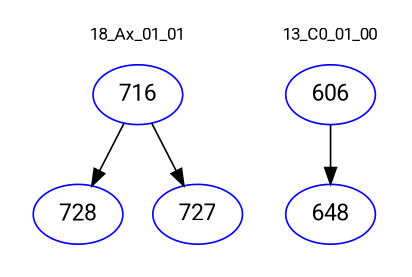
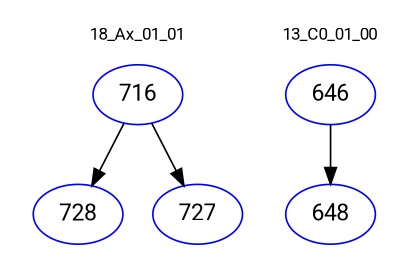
node "606": label "606" -> "646"
